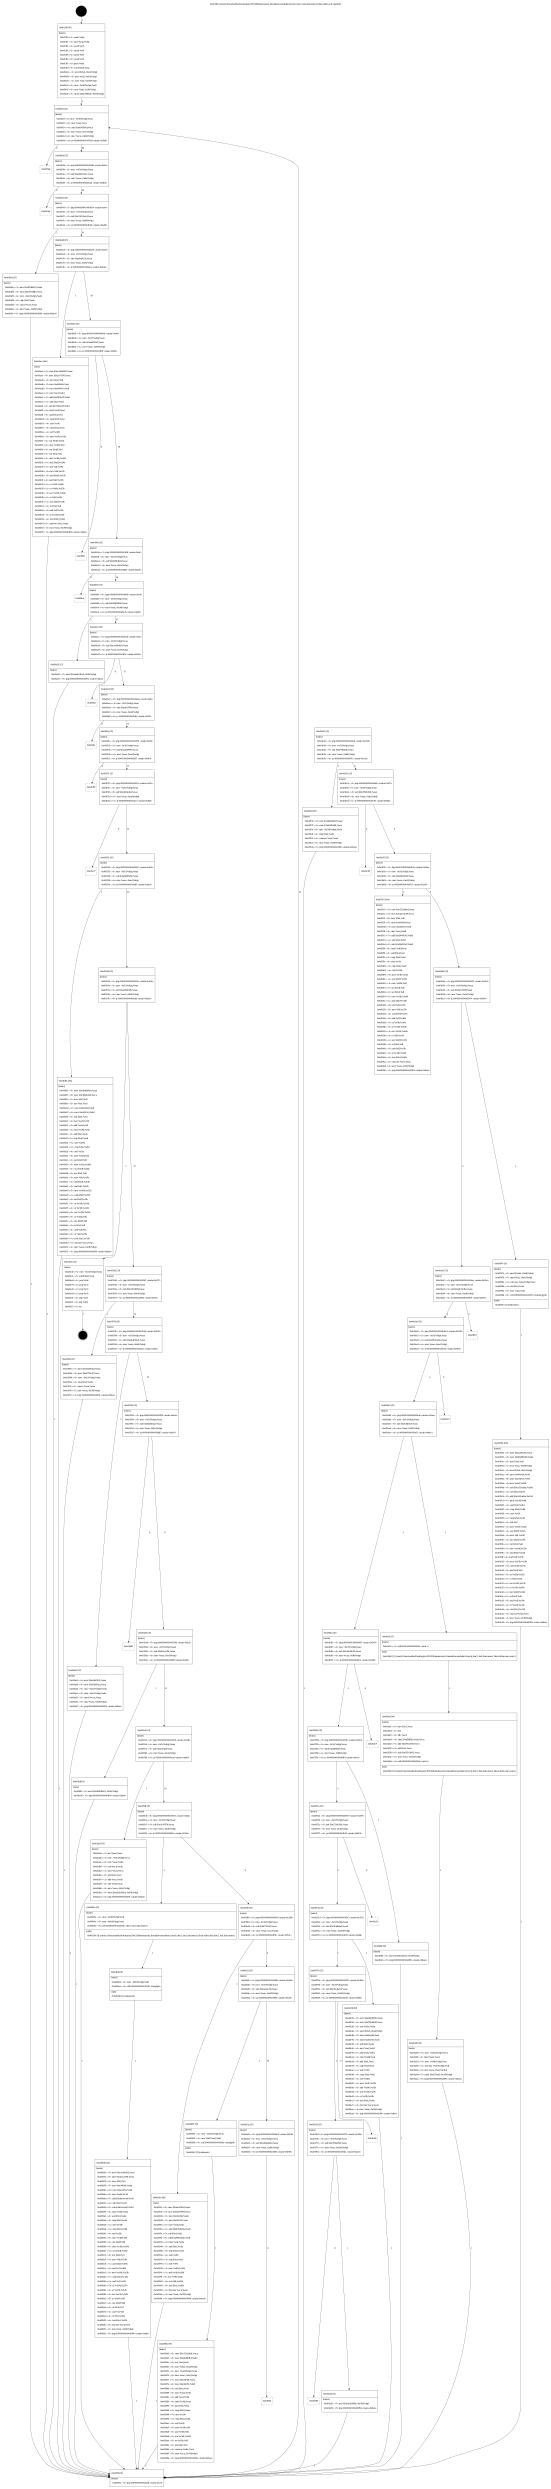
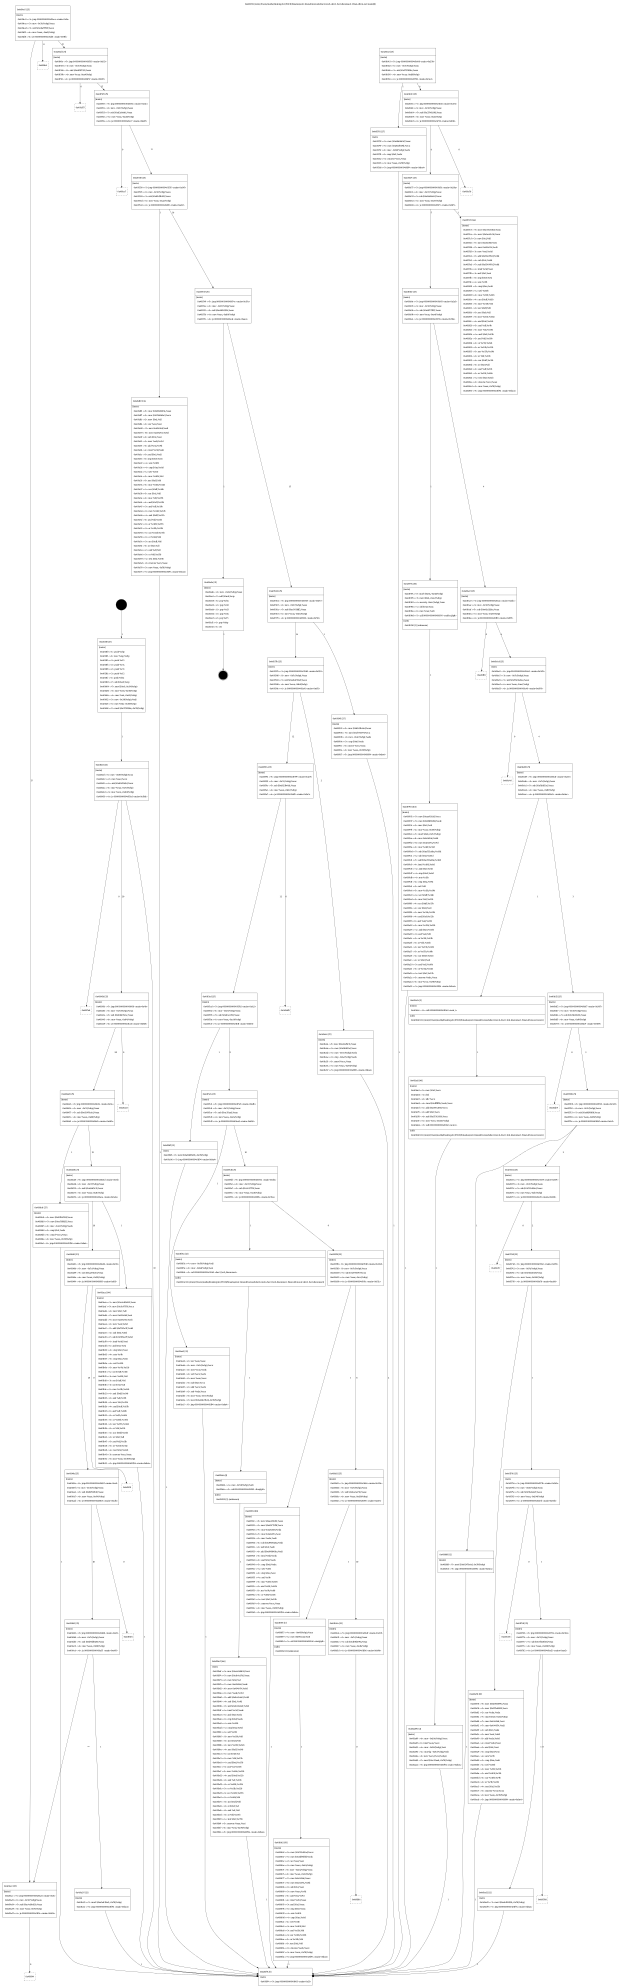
edge "0x4014cc [25]" -> "0x4014e5 [25]": reversed
edge "0x401f94 [5]" -> "0x40141f [23]": reversed
